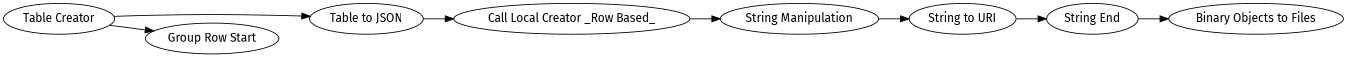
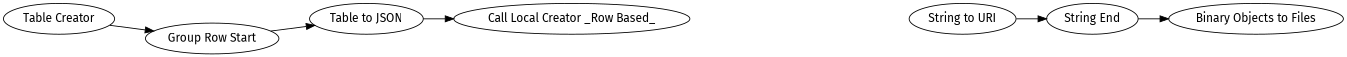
edge "Table Creator" -> "Table to JSON": now "Group Row Start" -> "Table to JSON"
node "String Manipulation": removed
